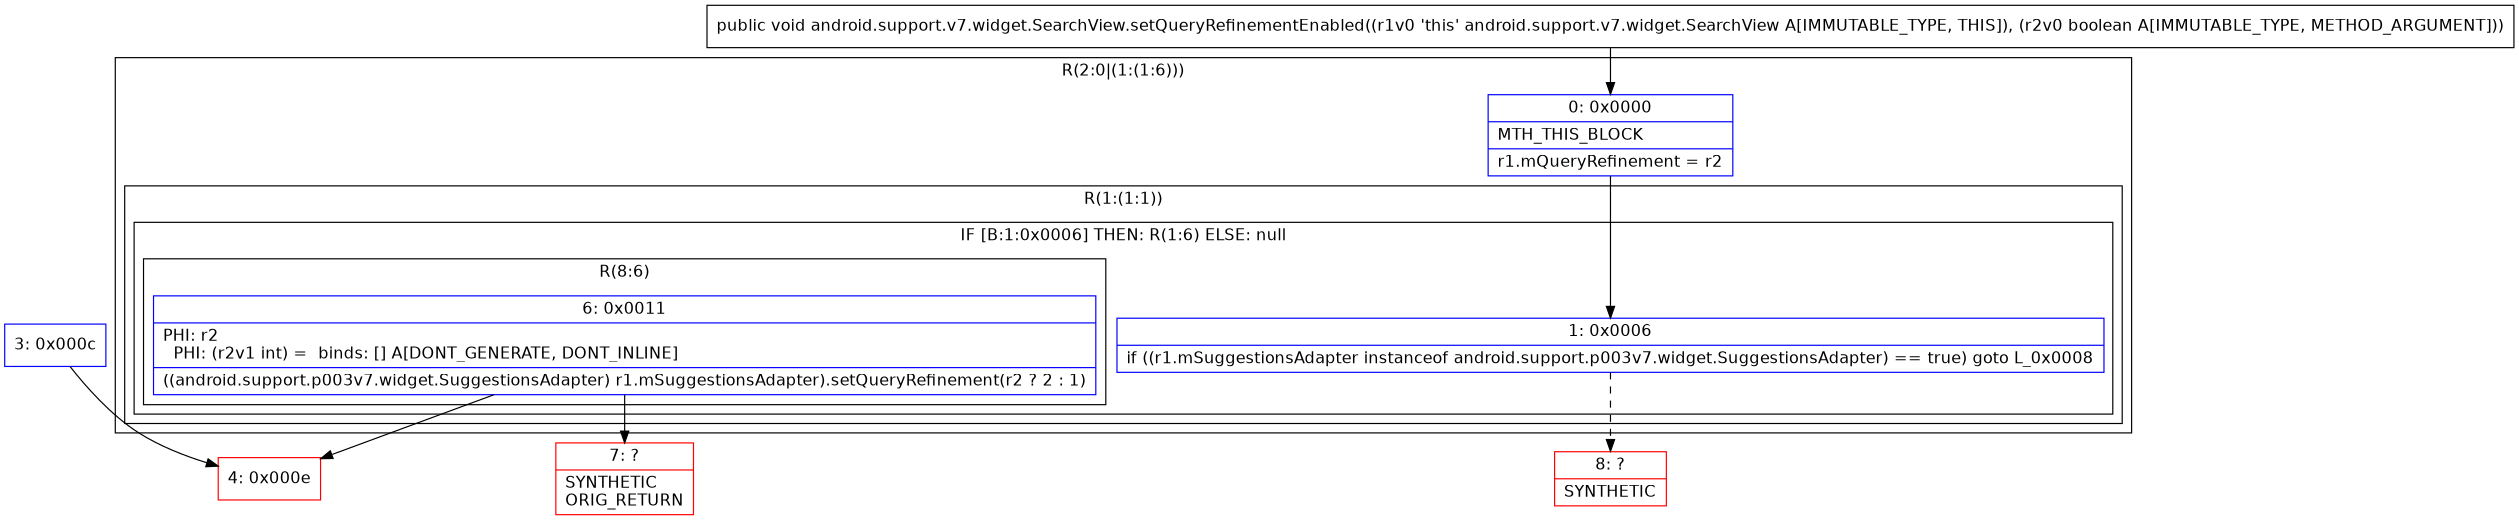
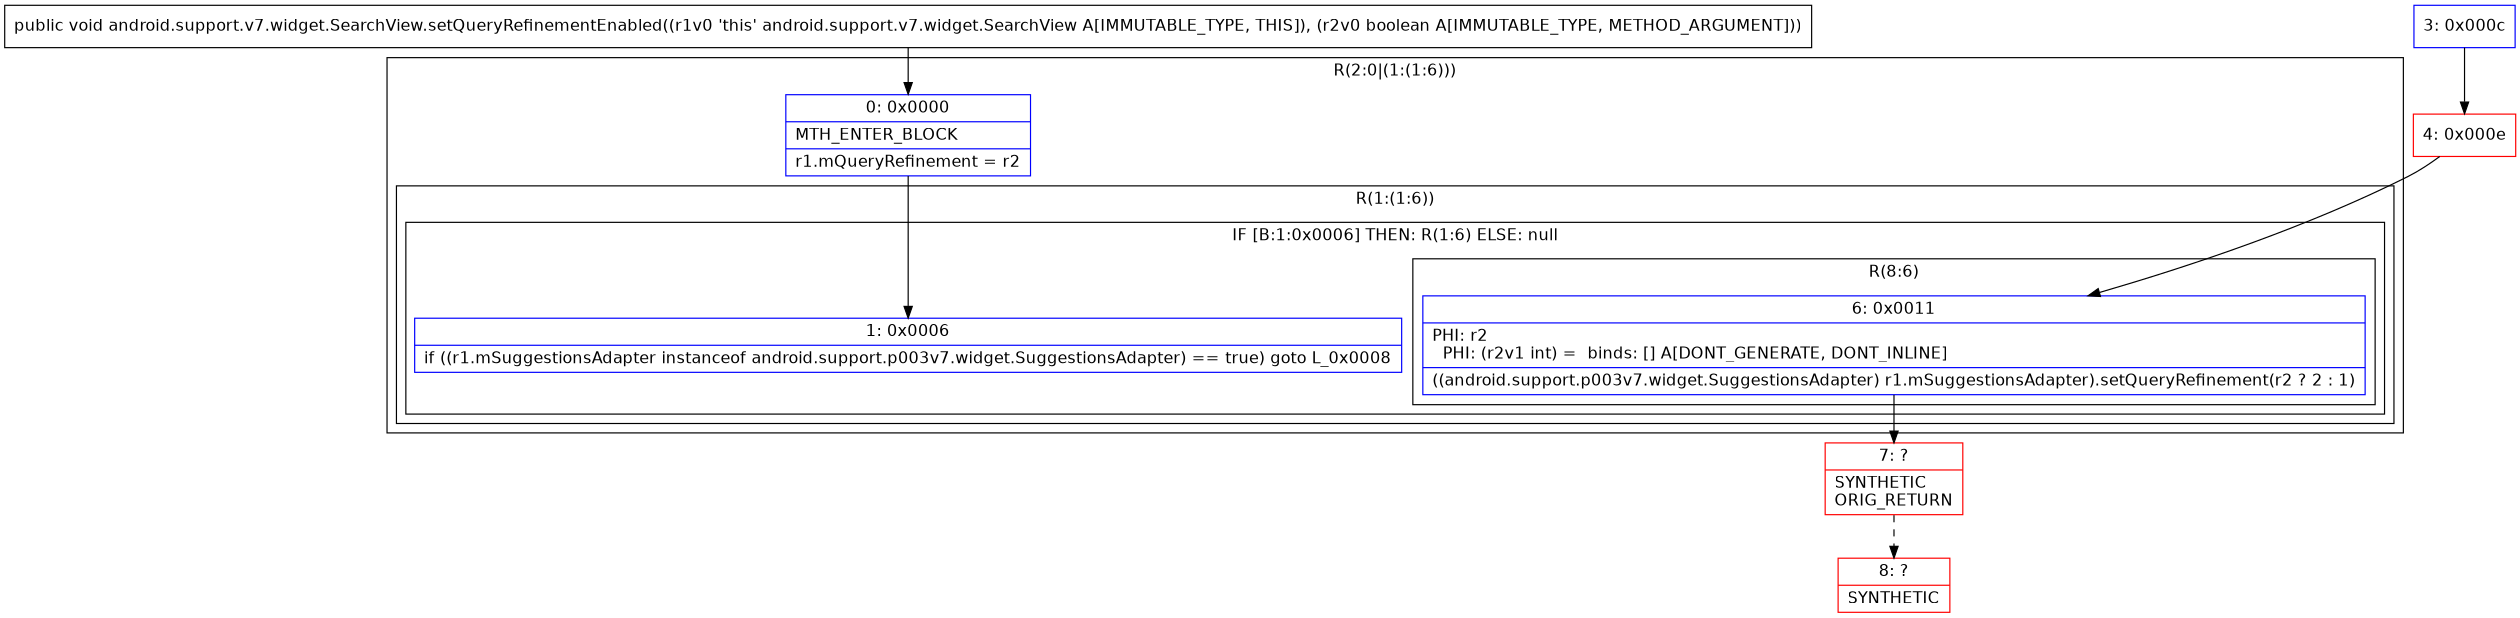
node "0: 0x0000": text "MTH_THIS_BLOCK" -> "MTH_ENTER_BLOCK"
cluster "R(1:(1:1))": label "R(1:(1:1))" -> "R(1:(1:6))"
edge "1: 0x0006" -> "8: ?": now "7: ?" -> "8: ?"
edge "6: 0x0011" -> "4: 0x000e": reversed
